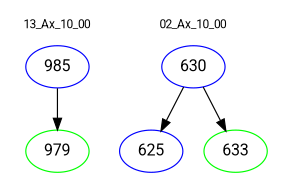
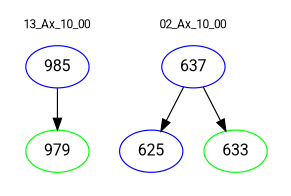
node "630": label "630" -> "637"
